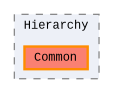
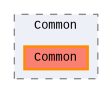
cluster "Hierarchy": label "Hierarchy" -> "Common"
